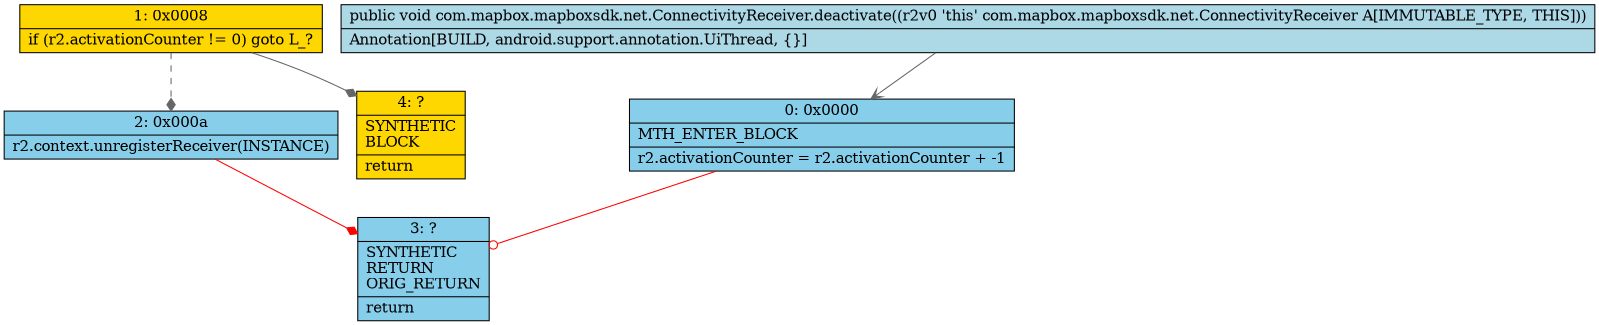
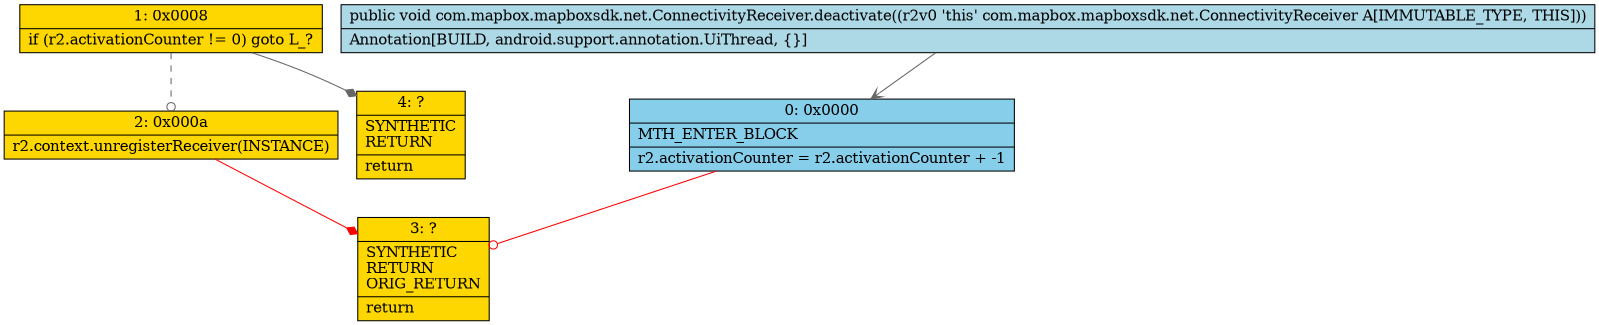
edge "1: 0x0008" -> "2: 0x000a": arrowhead diamond -> odot
node "2: 0x000a": fillcolor skyblue -> gold
node "4: ?": text "BLOCK" -> "RETURN"
node "3: ?": fillcolor skyblue -> gold
